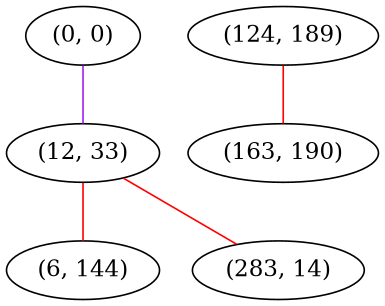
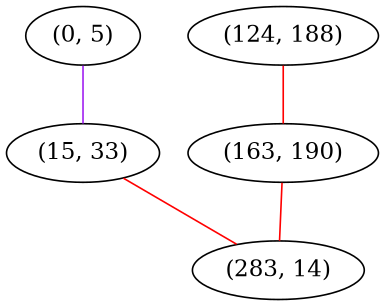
node "(0, 0)": label "(0, 0)" -> "(0, 5)"
node "(124, 189)": label "(124, 189)" -> "(124, 188)"
node "(12, 33)": label "(12, 33)" -> "(15, 33)"
edge "(163, 190)" -- "(283, 14)": added
node "(6, 144)": removed
